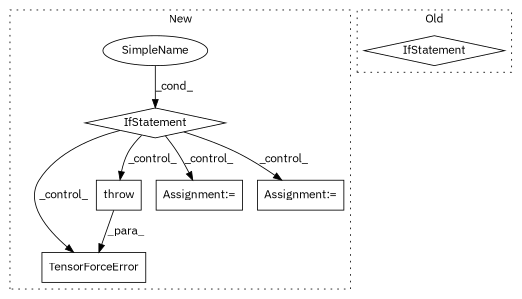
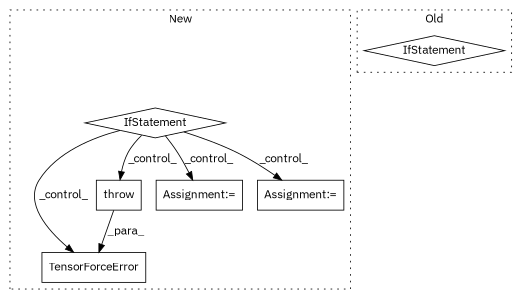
node "SimpleName": removed
